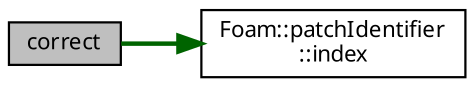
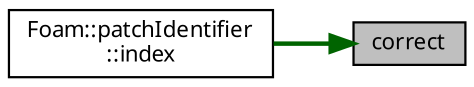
edge "correct" -> "Foam::patchIdentifier ::index": reversed
